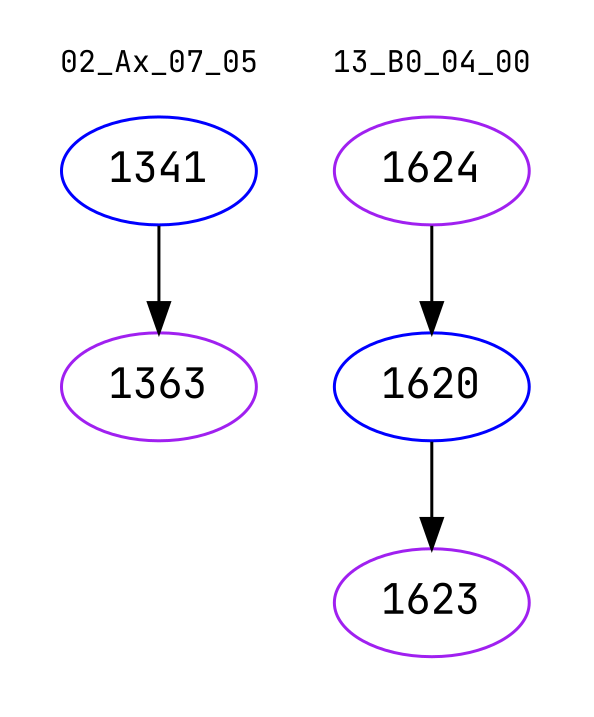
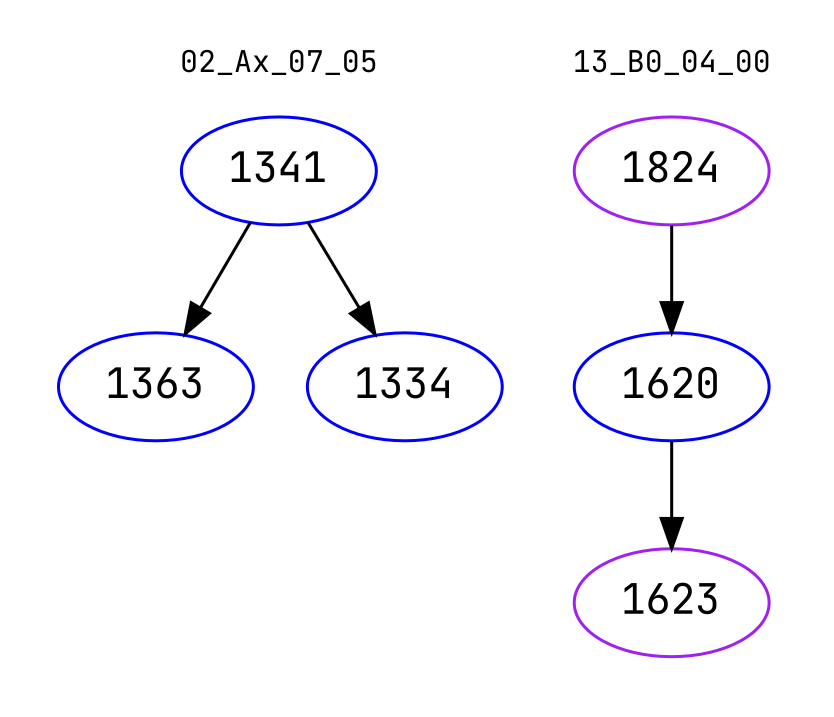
node "1624": label "1624" -> "1824"
node "1363": color purple -> blue
node "1334": added
